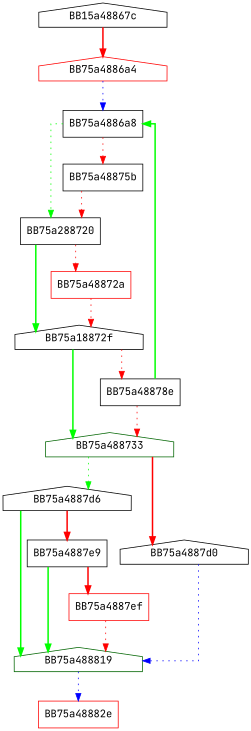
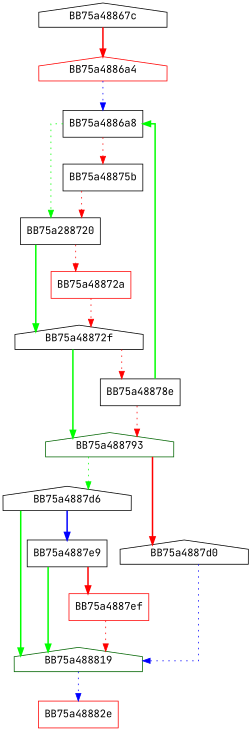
node "BB15a48867c": label "BB15a48867c" -> "BB75a48867c"
node "BB75a18872f": label "BB75a18872f" -> "BB75a48872f"
node "BB75a488733": label "BB75a488733" -> "BB75a488793"
edge "BB75a4887d6" -> "BB75a4887e9": color red -> blue
